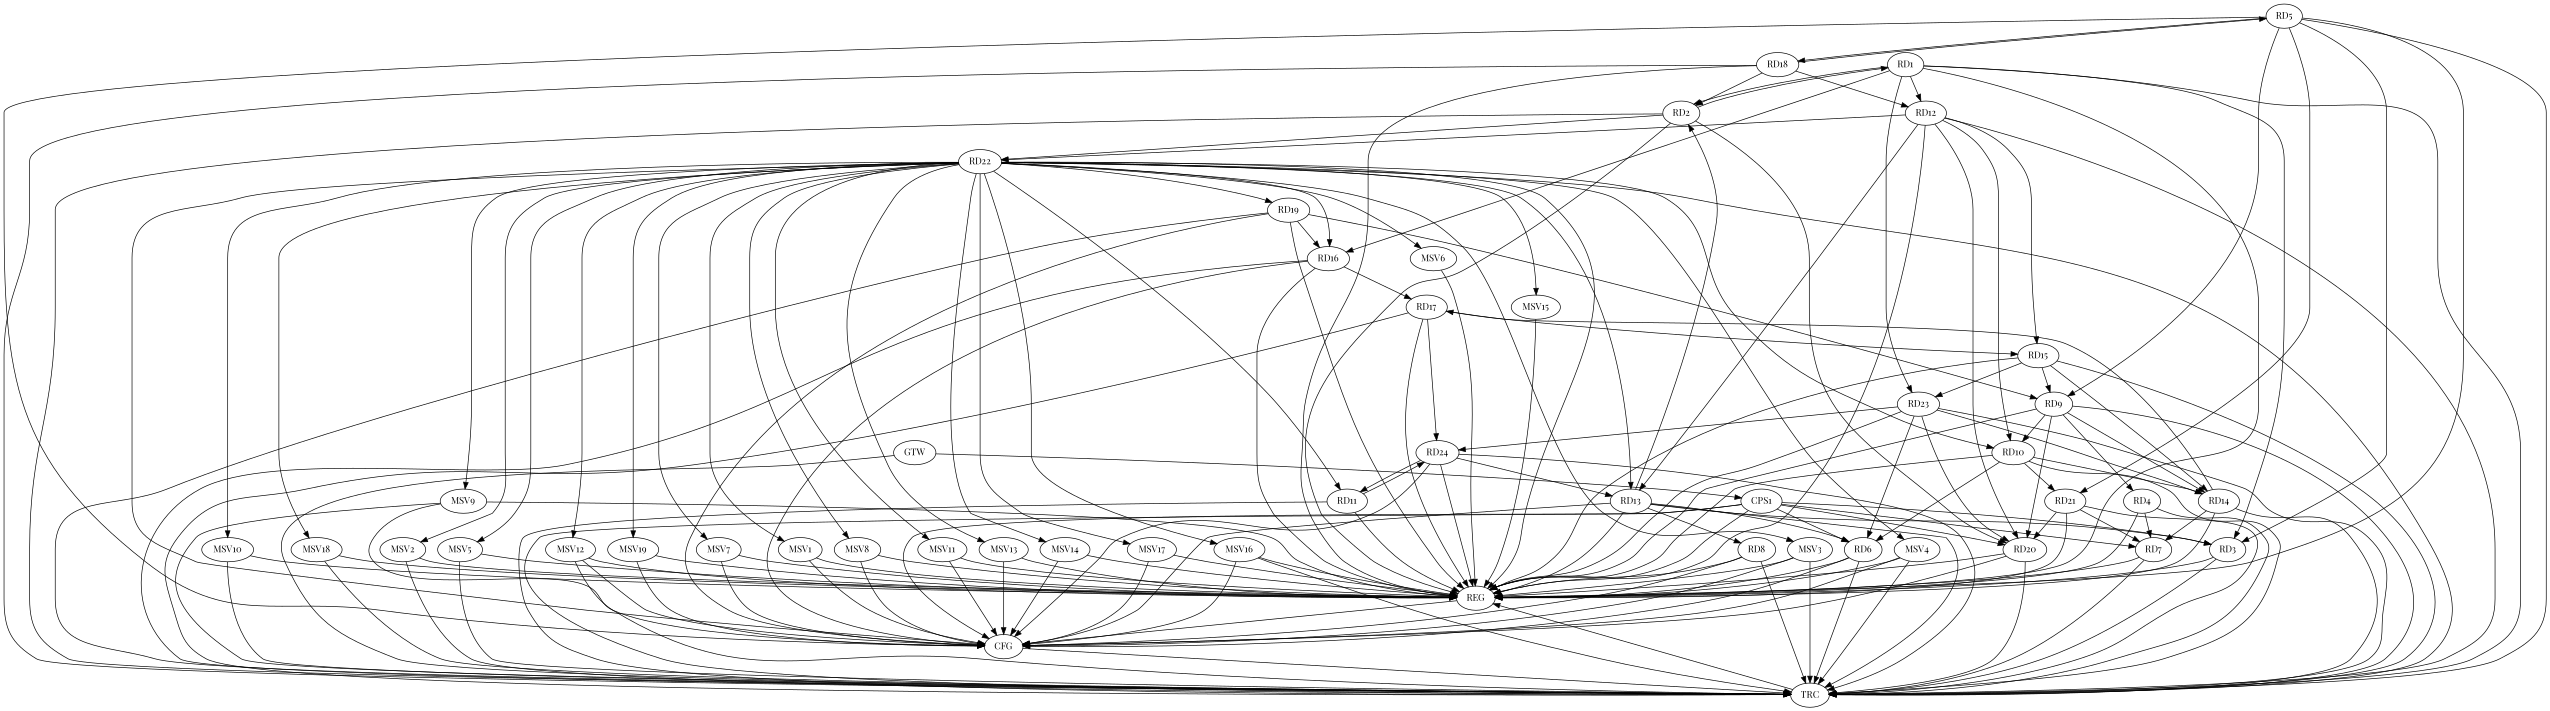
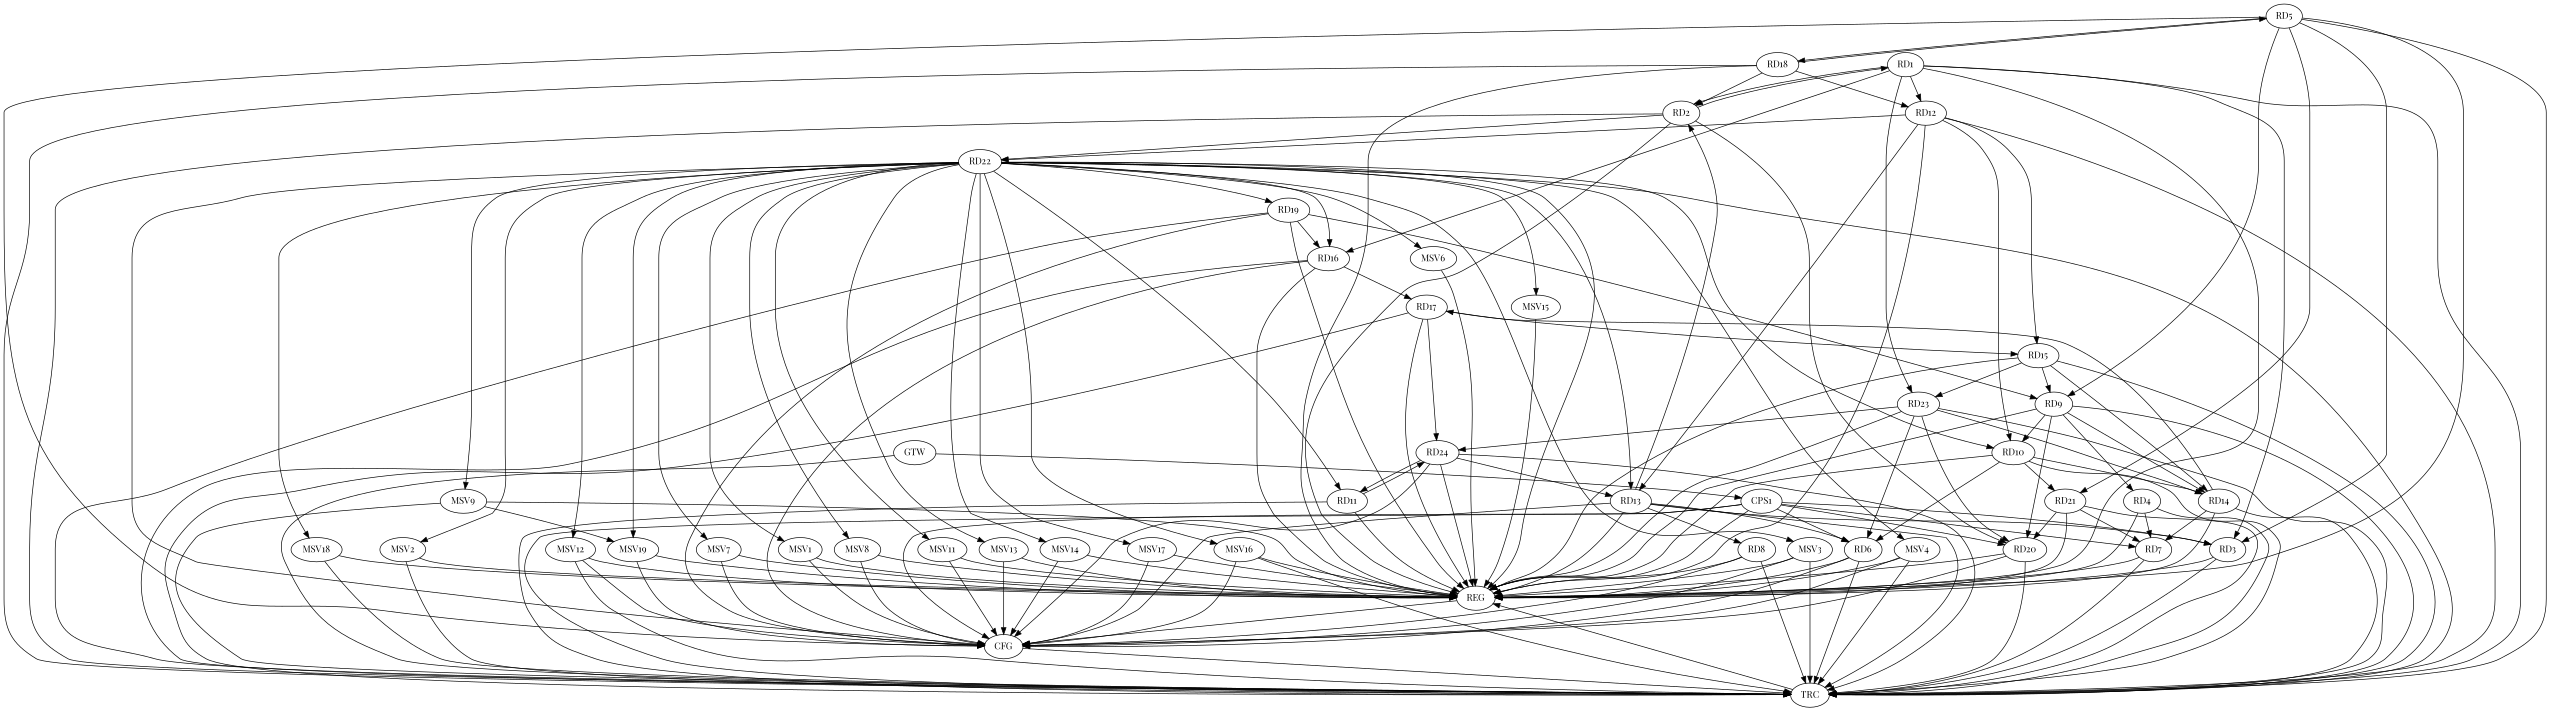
edge "RD12" -> "RD20": removed
node "MSV10": removed
node "MSV5": removed
edge "MSV9" -> "CFG": now "MSV9" -> "MSV19"
